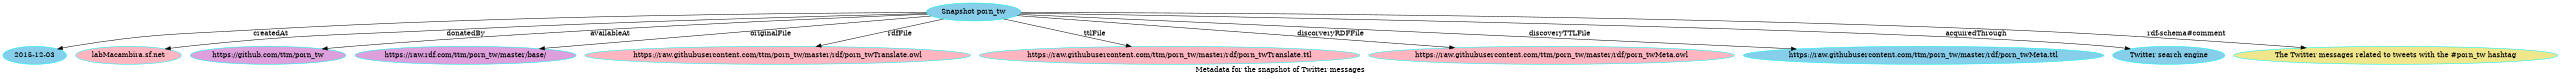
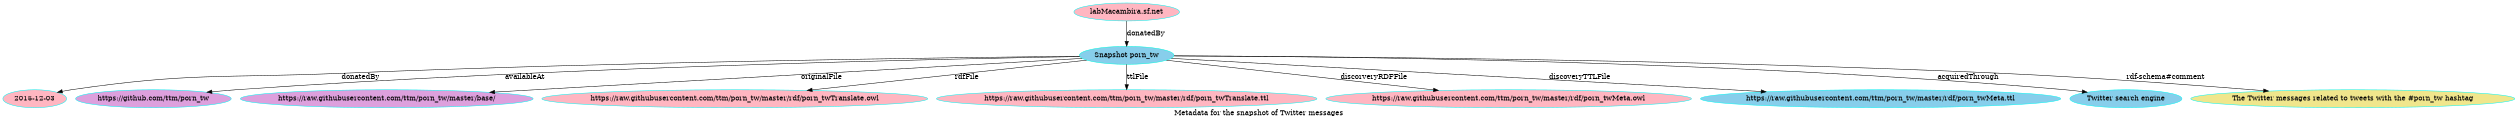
edge "Snapshot porn_tw" -> "labMacambira.sf.net": reversed
edge "Snapshot porn_tw" -> "2015-12-03": label "createdAt" -> "donatedBy"
node "2015-12-03": fillcolor skyblue -> lightpink
node "https://raw.rdf.com/ttm/porn_tw/master/base/": label "https://raw.rdf.com/ttm/porn_tw/master/base/" -> "https://raw.githubusercontent.com/ttm/porn_tw/master/base/"
